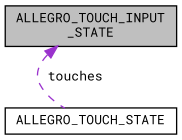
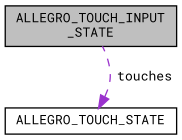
edge "ALLEGRO_TOUCH_STATE" -> "ALLEGRO_TOUCH_INPUT _STATE": reversed
